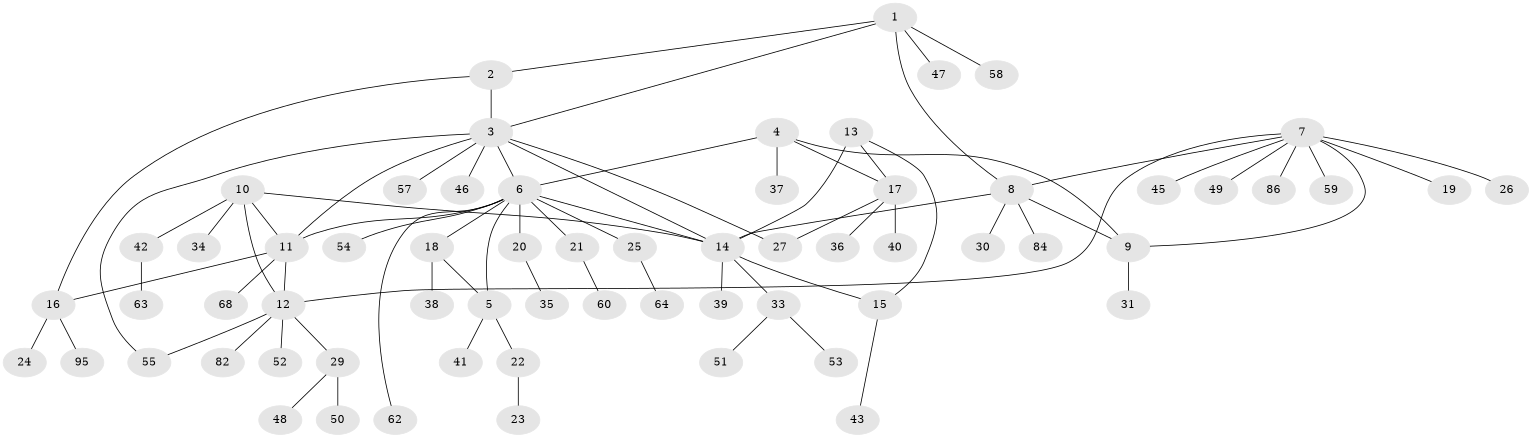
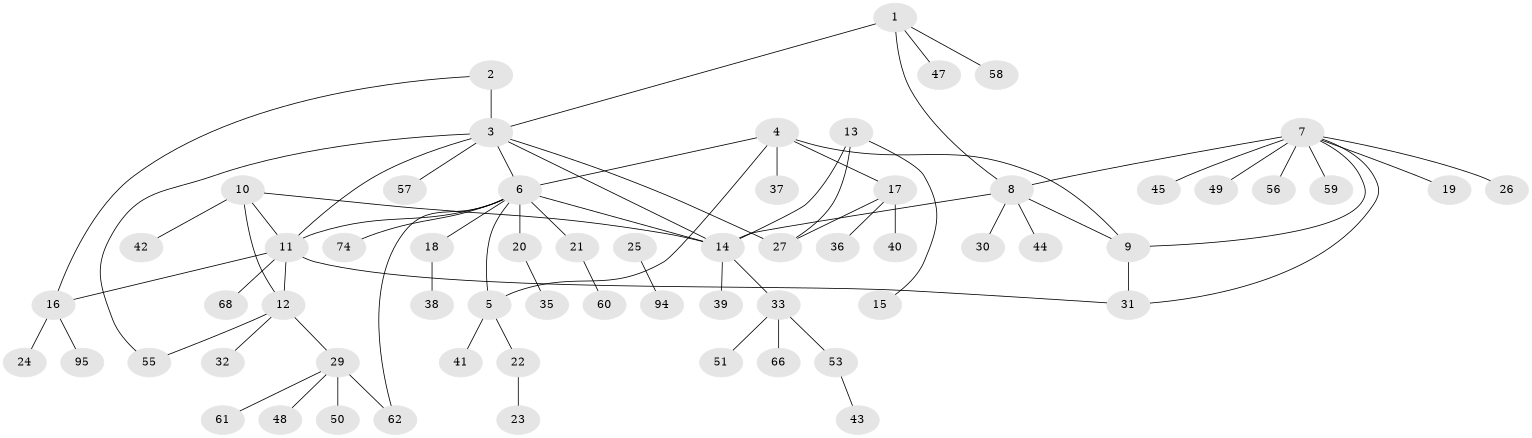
edge "1" -- "2": removed
edge "13" -- "17": now "13" -- "27"
node "46": removed
node "86": label "86" -> "56"
edge "6" -- "25": removed
node "34": removed
node "54": label "54" -> "74"
node "84": label "84" -> "44"
edge "18" -- "5": now "4" -- "5"
edge "14" -- "15": removed
edge "7" -- "12": now "7" -- "31"
edge "11" -- "31": added
node "63": removed
node "64": label "64" -> "94"
node "82": label "82" -> "32"
node "52": removed
node "66": added
edge "15" -- "43": now "53" -- "43"
edge "29" -- "62": added
node "61": added
